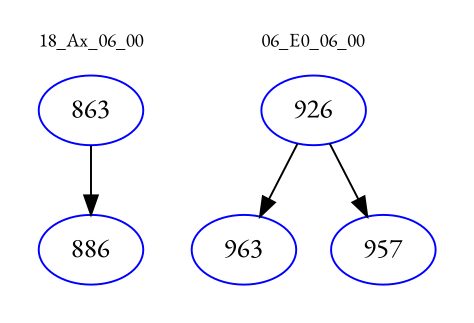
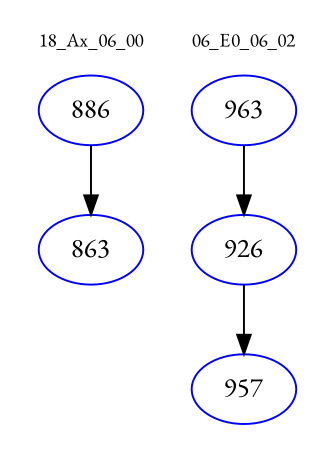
cluster "06_E0_06_00": label "06_E0_06_00" -> "06_E0_06_02"
edge "863" -> "886": reversed
edge "926" -> "963": reversed
